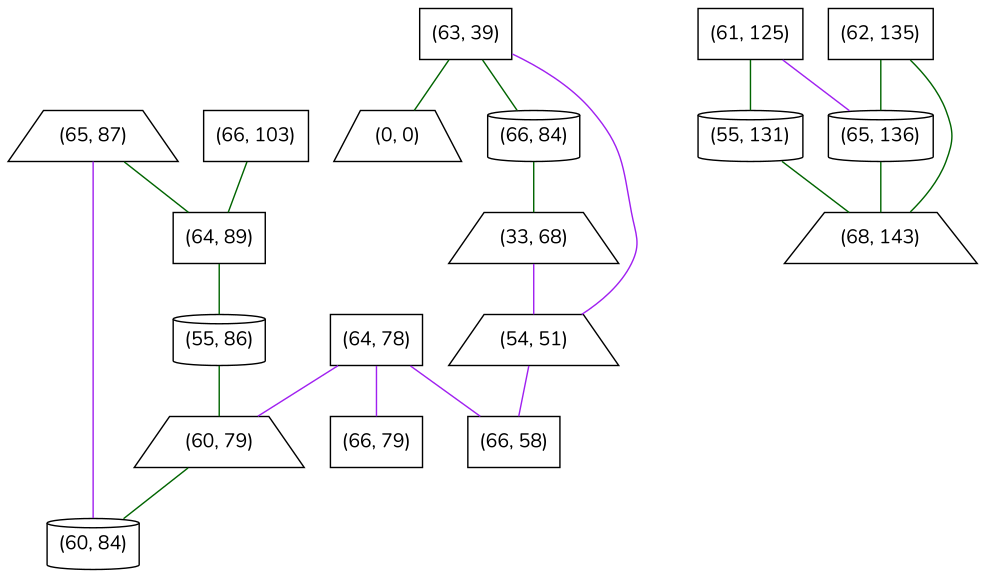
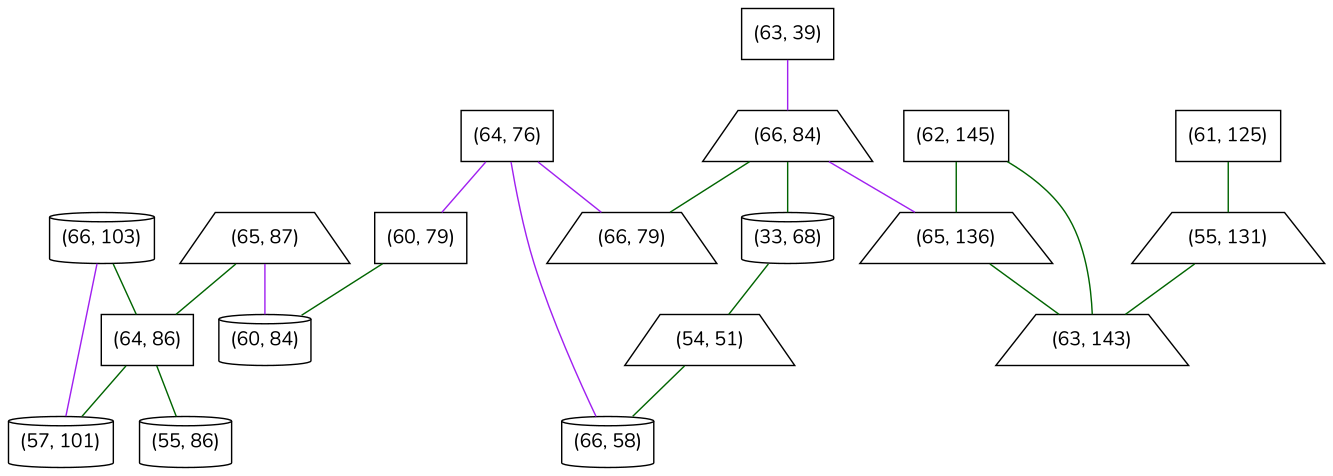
node "(62, 135)": label "(62, 135)" -> "(62, 145)"
edge "(63, 39)" -- "(66, 84)": color darkgreen -> purple
edge "(61, 125)" -- "(65, 136)": now "(66, 84)" -- "(65, 136)"
node "(66, 103)": shape box -> cylinder
node "(0, 0)": removed
node "(66, 84)": shape cylinder -> trapezium
node "(55, 131)": shape cylinder -> trapezium
node "(65, 136)": shape cylinder -> trapezium
edge "(63, 39)" -- "(54, 51)": removed
edge "(66, 84)" -- "(66, 79)": added
node "(64, 89)": label "(64, 89)" -> "(64, 86)"
node "(33, 68)": shape trapezium -> cylinder
node "(68, 143)": label "(68, 143)" -> "(63, 143)"
edge "(33, 68)" -- "(54, 51)": color purple -> darkgreen
node "(64, 78)": label "(64, 78)" -> "(64, 76)"
edge "(55, 86)" -- "(60, 79)": removed
edge "(54, 51)" -- "(66, 58)": color purple -> darkgreen
node "(57, 101)": added
node "(60, 79)": shape trapezium -> box
node "(66, 79)": shape box -> trapezium
node "(66, 58)": shape box -> cylinder
